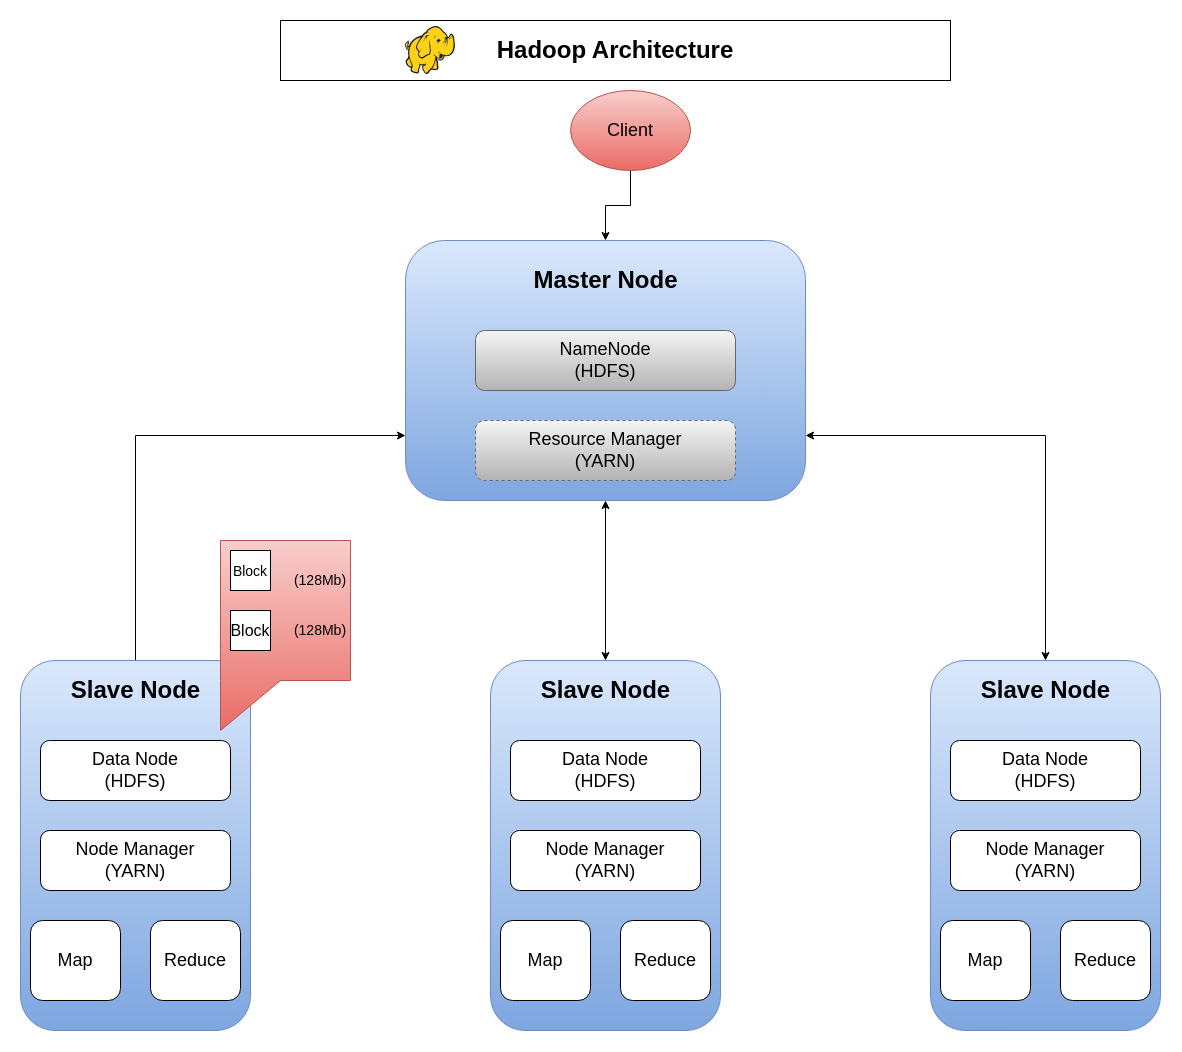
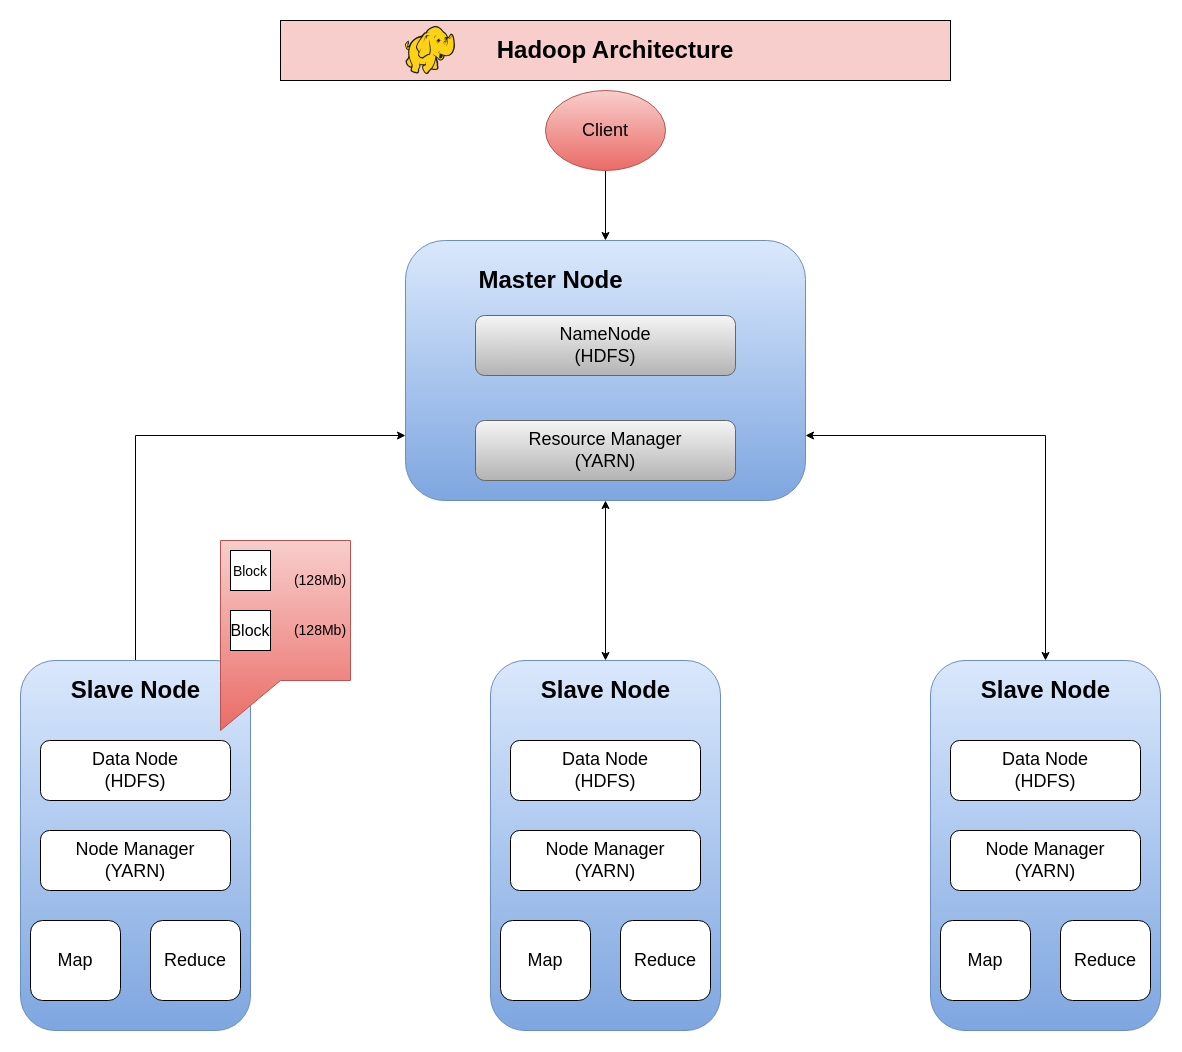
node "Hadoop Architecture": fillcolor #ffffff -> #f8cecc
node "Client": moved (631, 131) -> (606, 131)
node "Master Node": moved (606, 281) -> (551, 281)
node "NameNode (HDFS)": moved (606, 361) -> (606, 346)
node "Resource Manager (YARN)": style dashed -> solid
